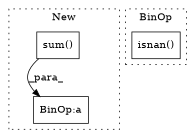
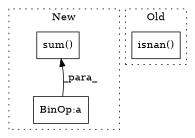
cluster "BinOp": label "BinOp" -> "Old"
edge "sum()" -> "BinOp:a": reversed
